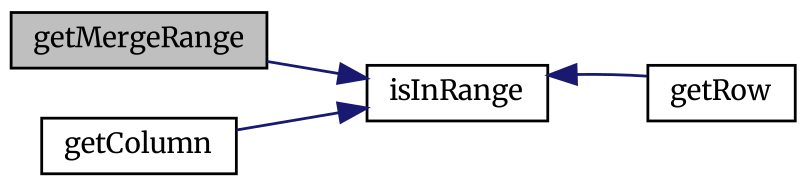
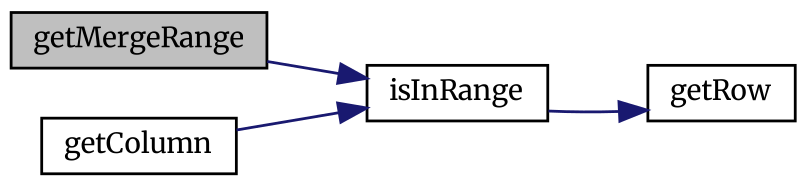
edge "getRow" -> "isInRange": reversed
